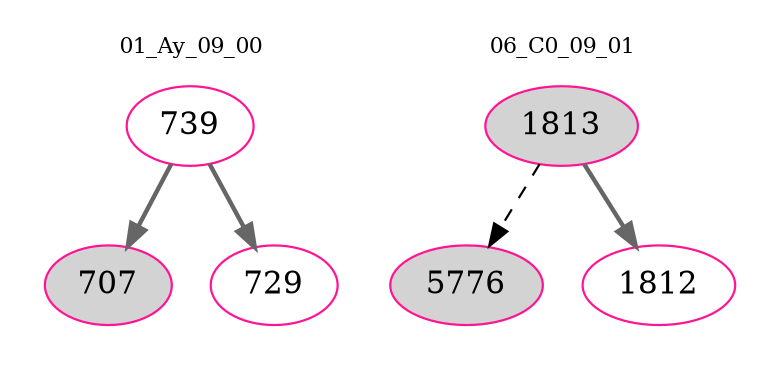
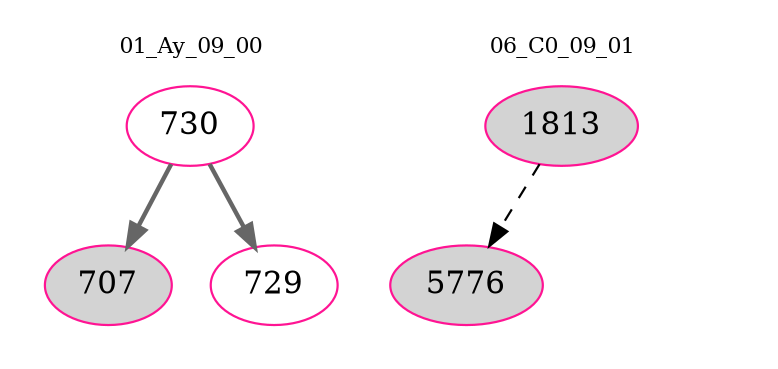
node "739": label "739" -> "730"
node "1812": removed
